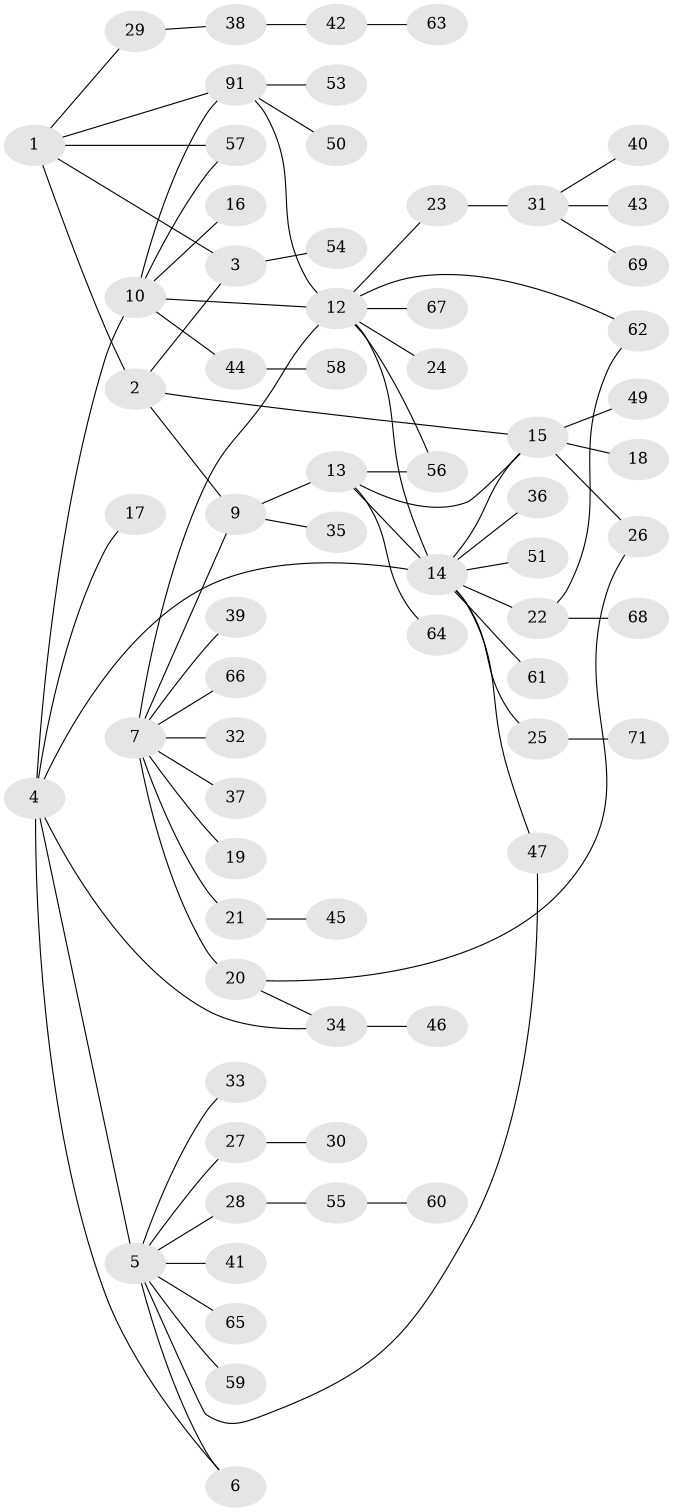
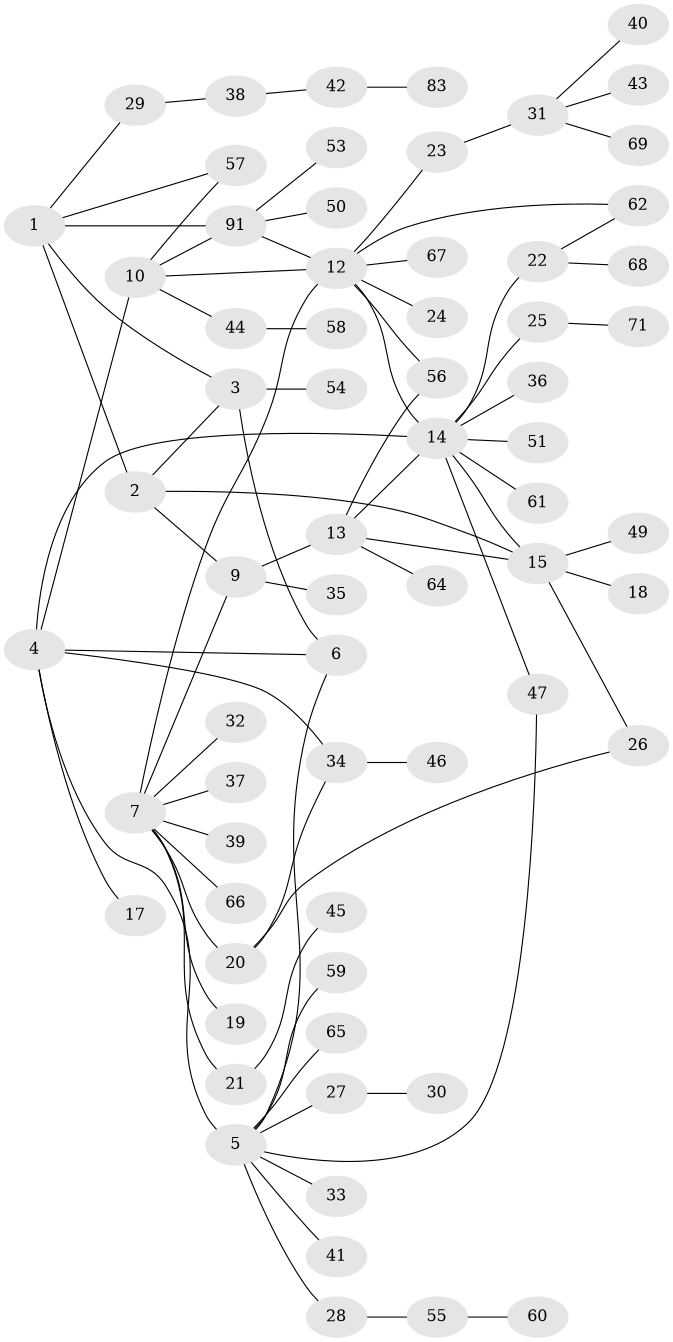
node "63": label "63" -> "83"
node "16": removed
edge "3" -- "6": added
